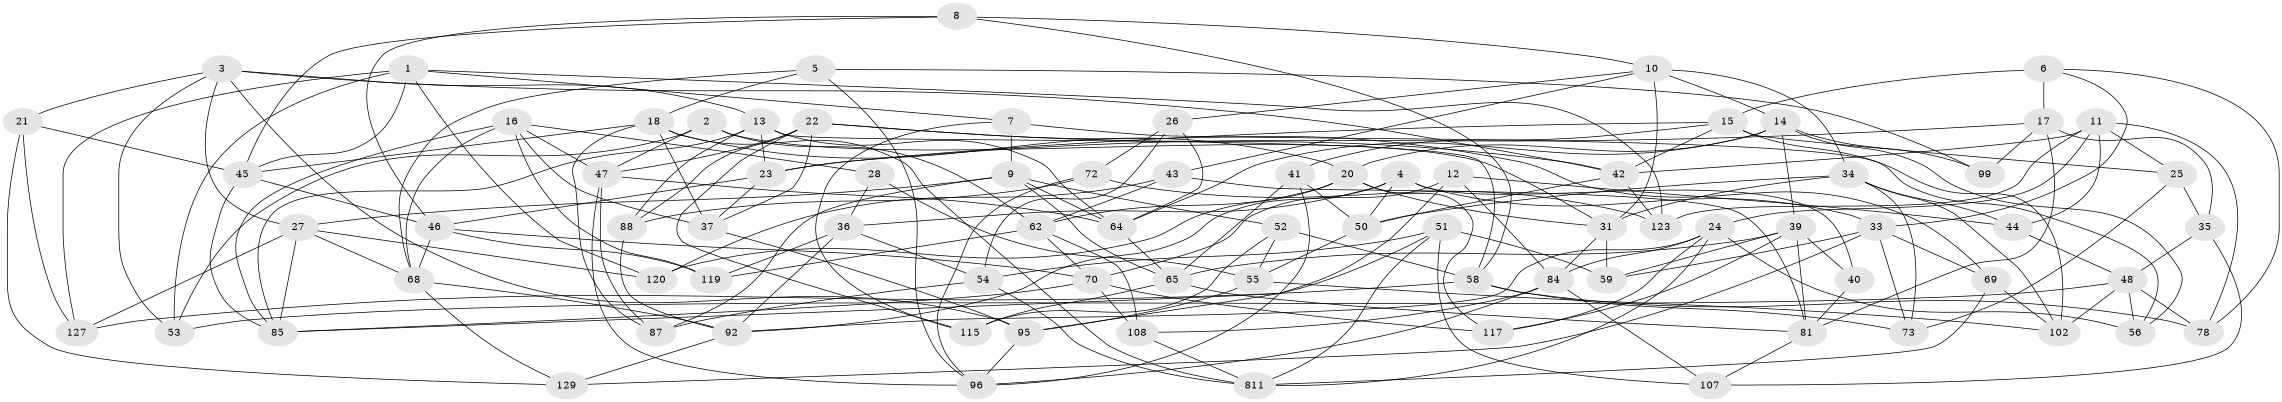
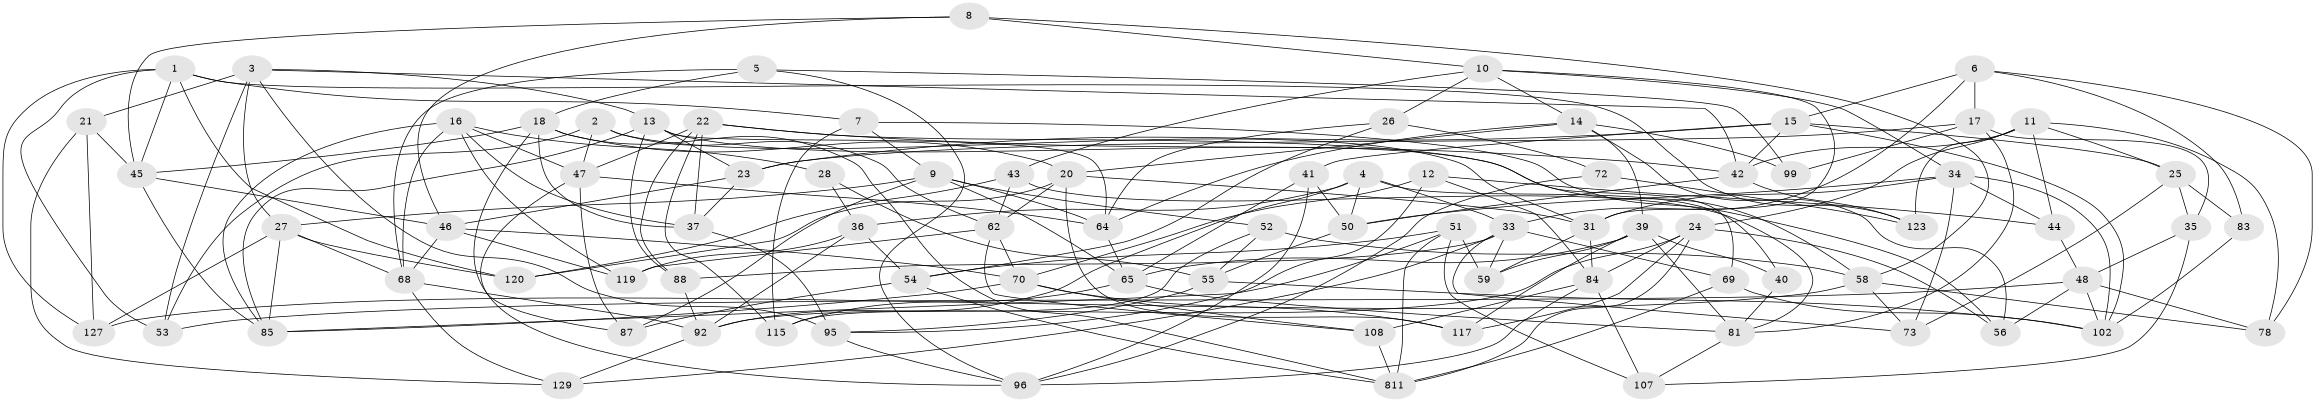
edge "72" -- "88": now "33" -- "88"
node "83": added
